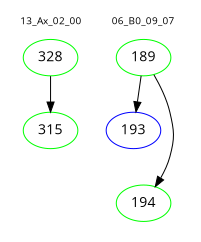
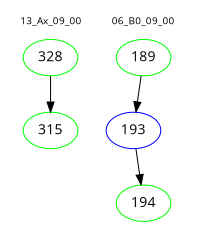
cluster "13_Ax_02_00": label "13_Ax_02_00" -> "13_Ax_09_00"
cluster "06_B0_09_07": label "06_B0_09_07" -> "06_B0_09_00"
edge "189" -> "194": now "193" -> "194"
